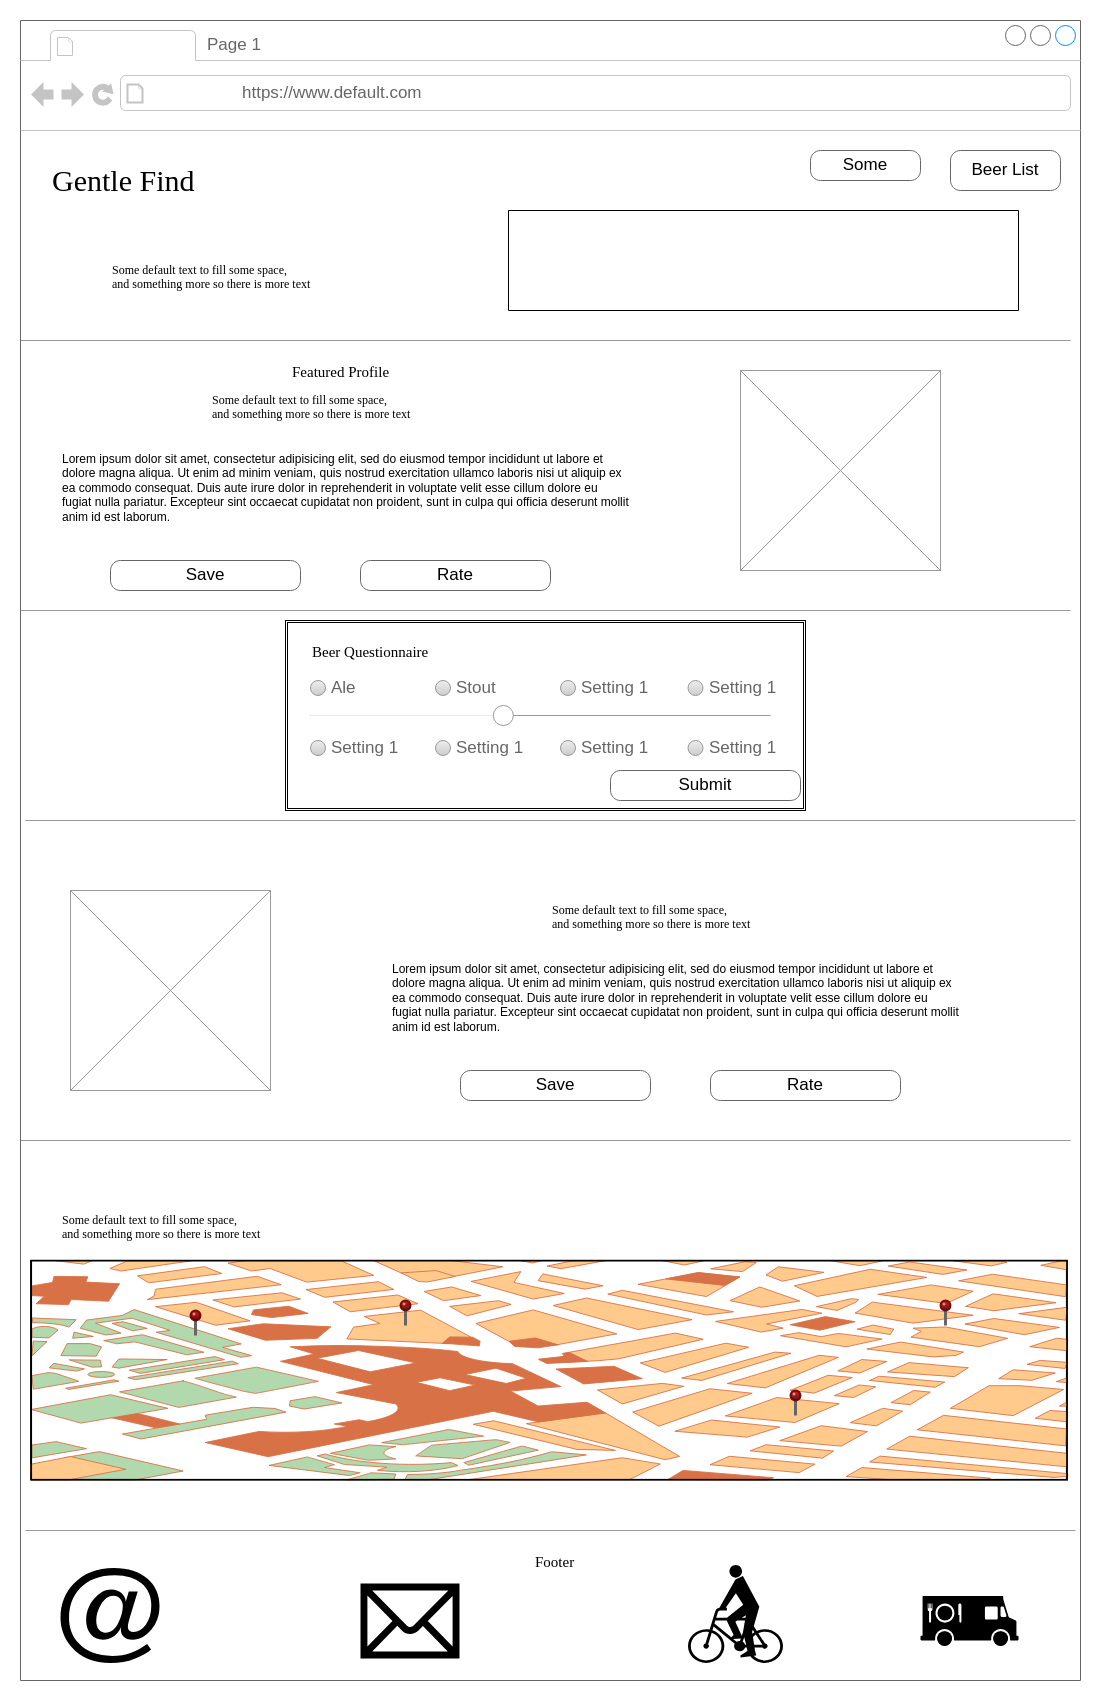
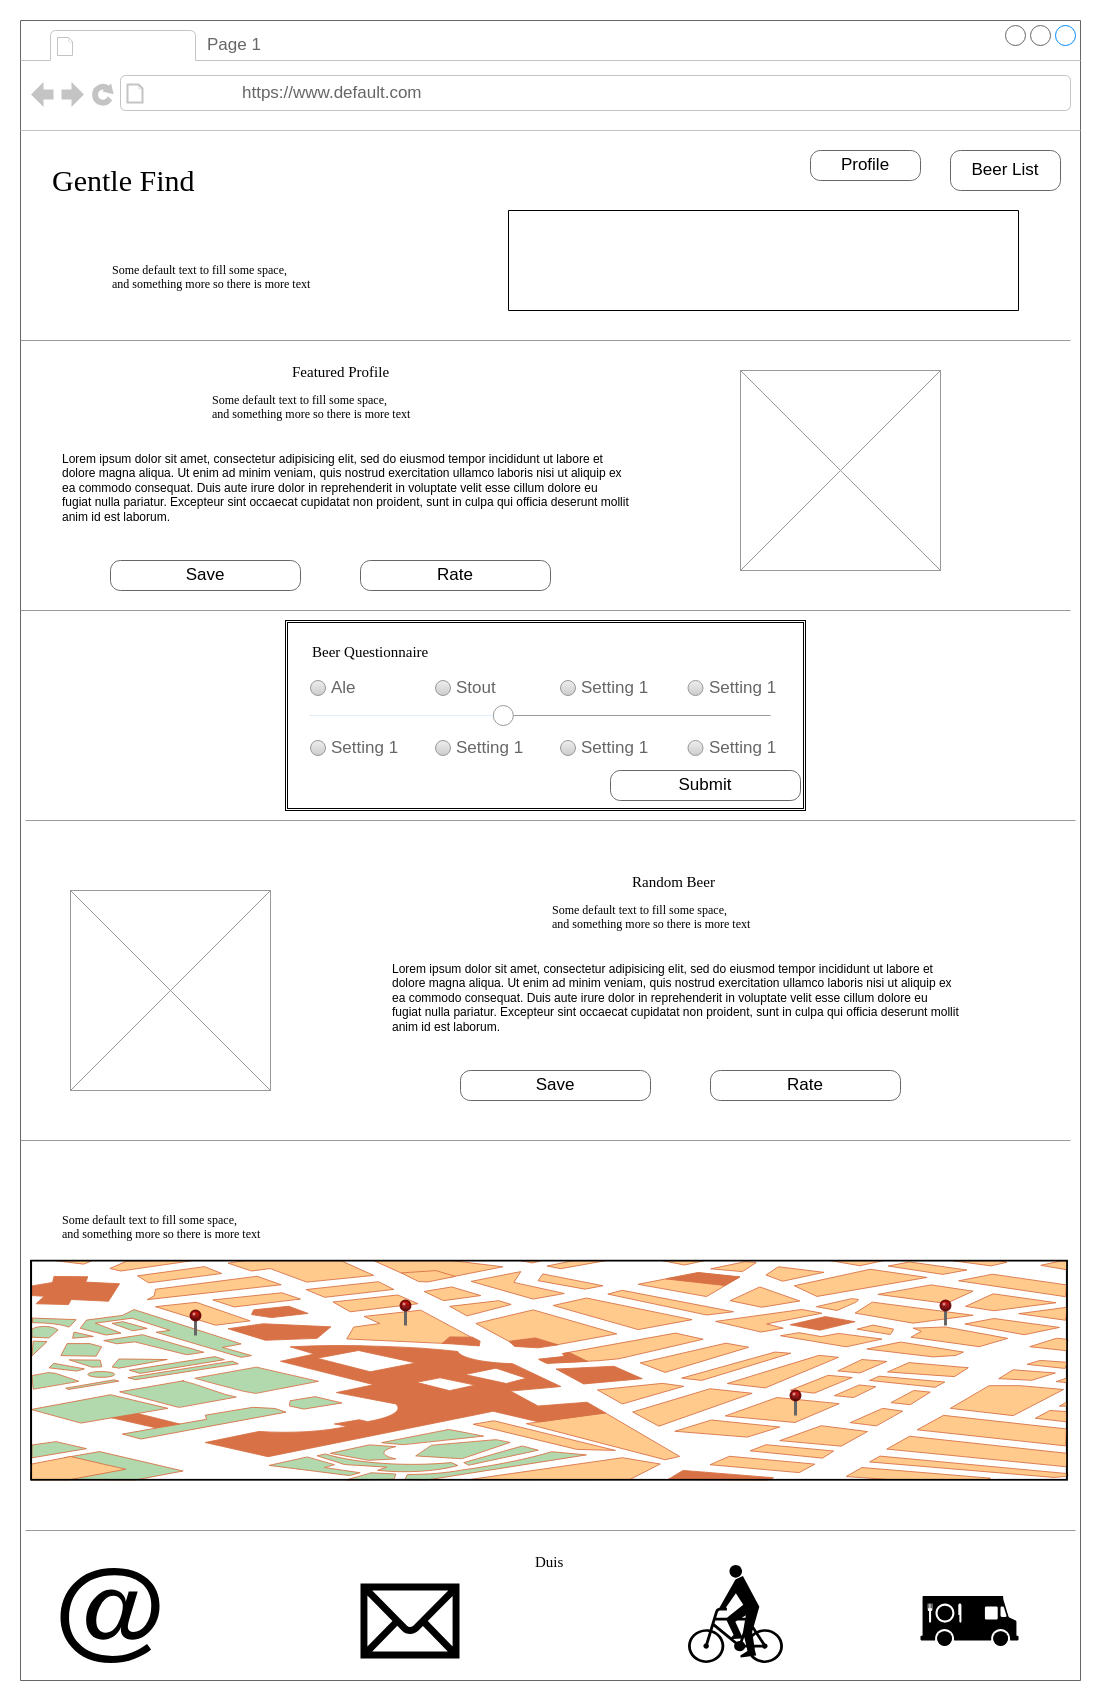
node "Some": label "Some" -> "Profile"
node "Random Beer": added
node "Footer": label "Footer" -> "Duis"
